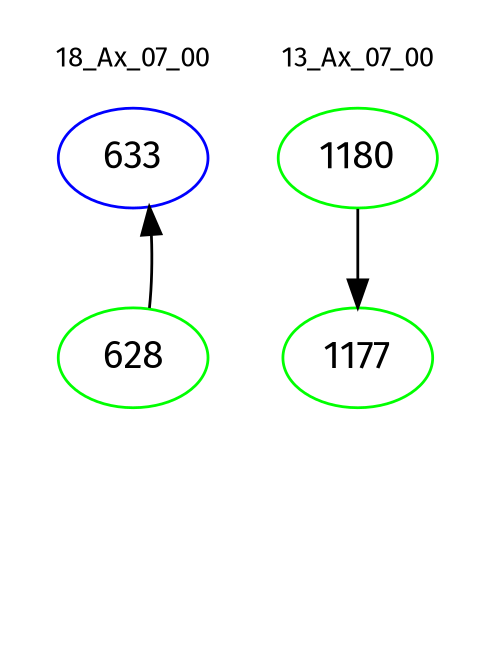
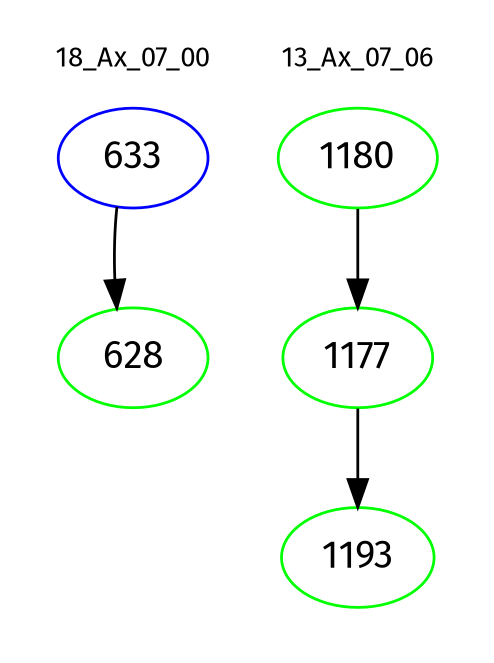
cluster "13_Ax_07_00": label "13_Ax_07_00" -> "13_Ax_07_06"
edge "628" -> "633": reversed
node "1193": added
